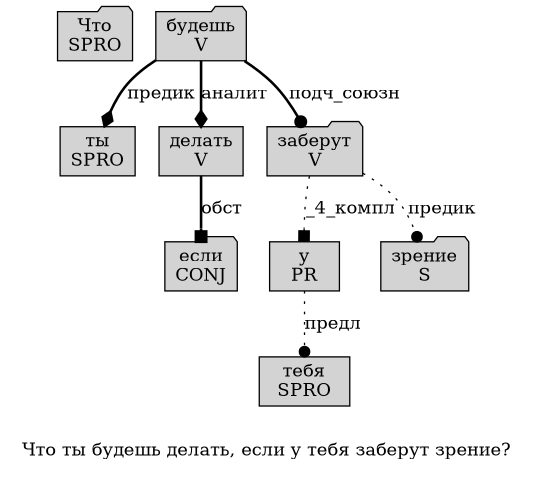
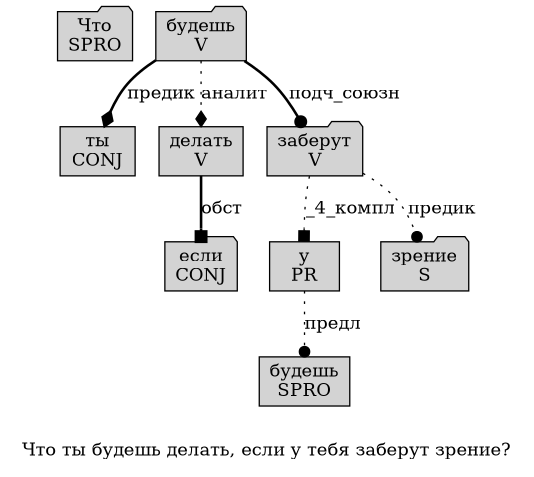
edge "будешь V" -> "делать V": style bold -> dotted
node "ты SPRO": label "ты SPRO" -> "ты CONJ"
node "тебя SPRO": label "тебя SPRO" -> "будешь SPRO"
